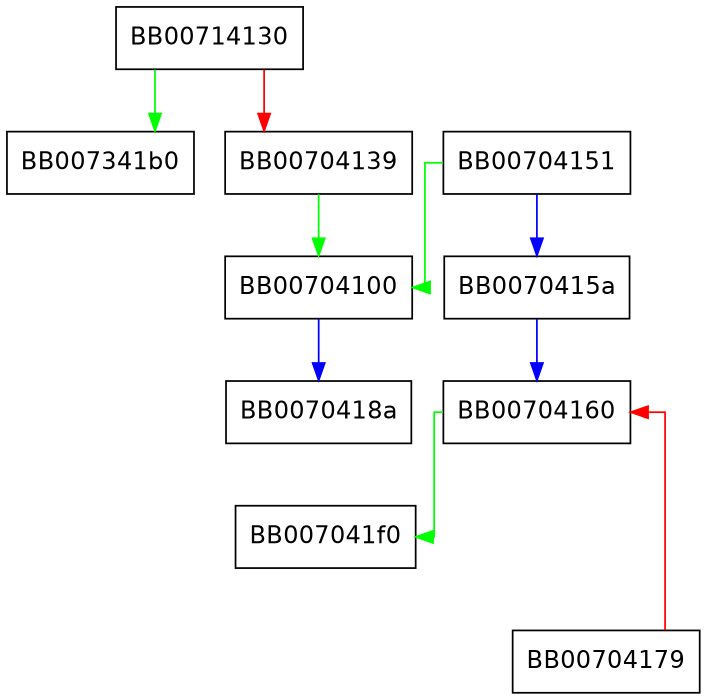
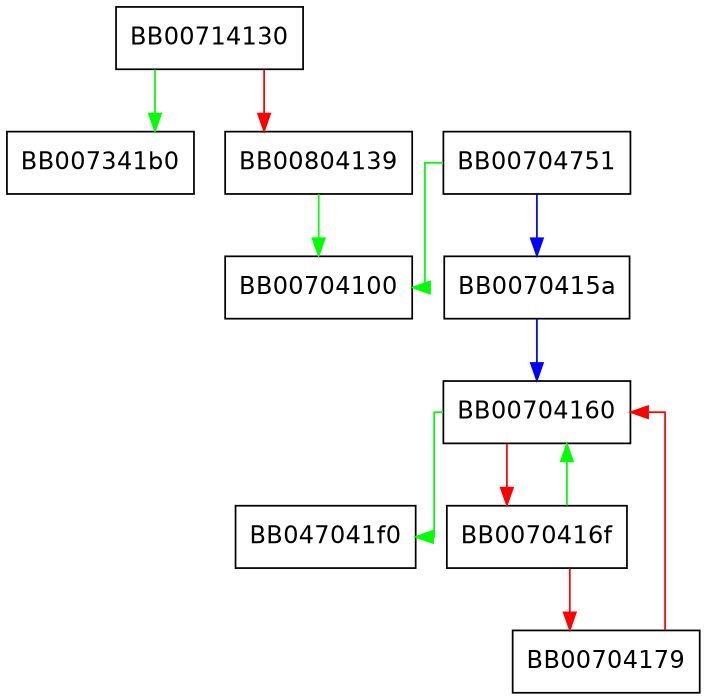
node "BB00704139": label "BB00704139" -> "BB00804139"
node "BB00704151": label "BB00704151" -> "BB00704751"
node "BB0070418a": removed
node "BB007041f0": label "BB007041f0" -> "BB047041f0"
node "BB0070416f": added
